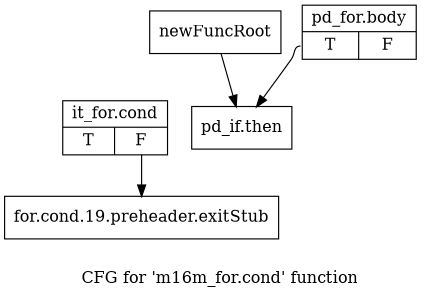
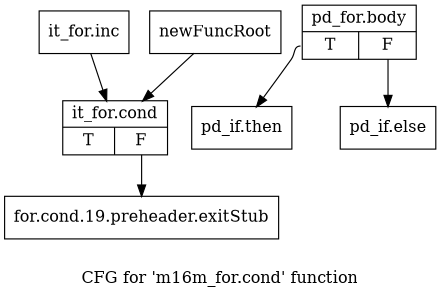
node "it_for.inc": added
edge "newFuncRoot" -> "pd_if.then": now "newFuncRoot" -> "it_for.cond"
node "pd_if.else": added
